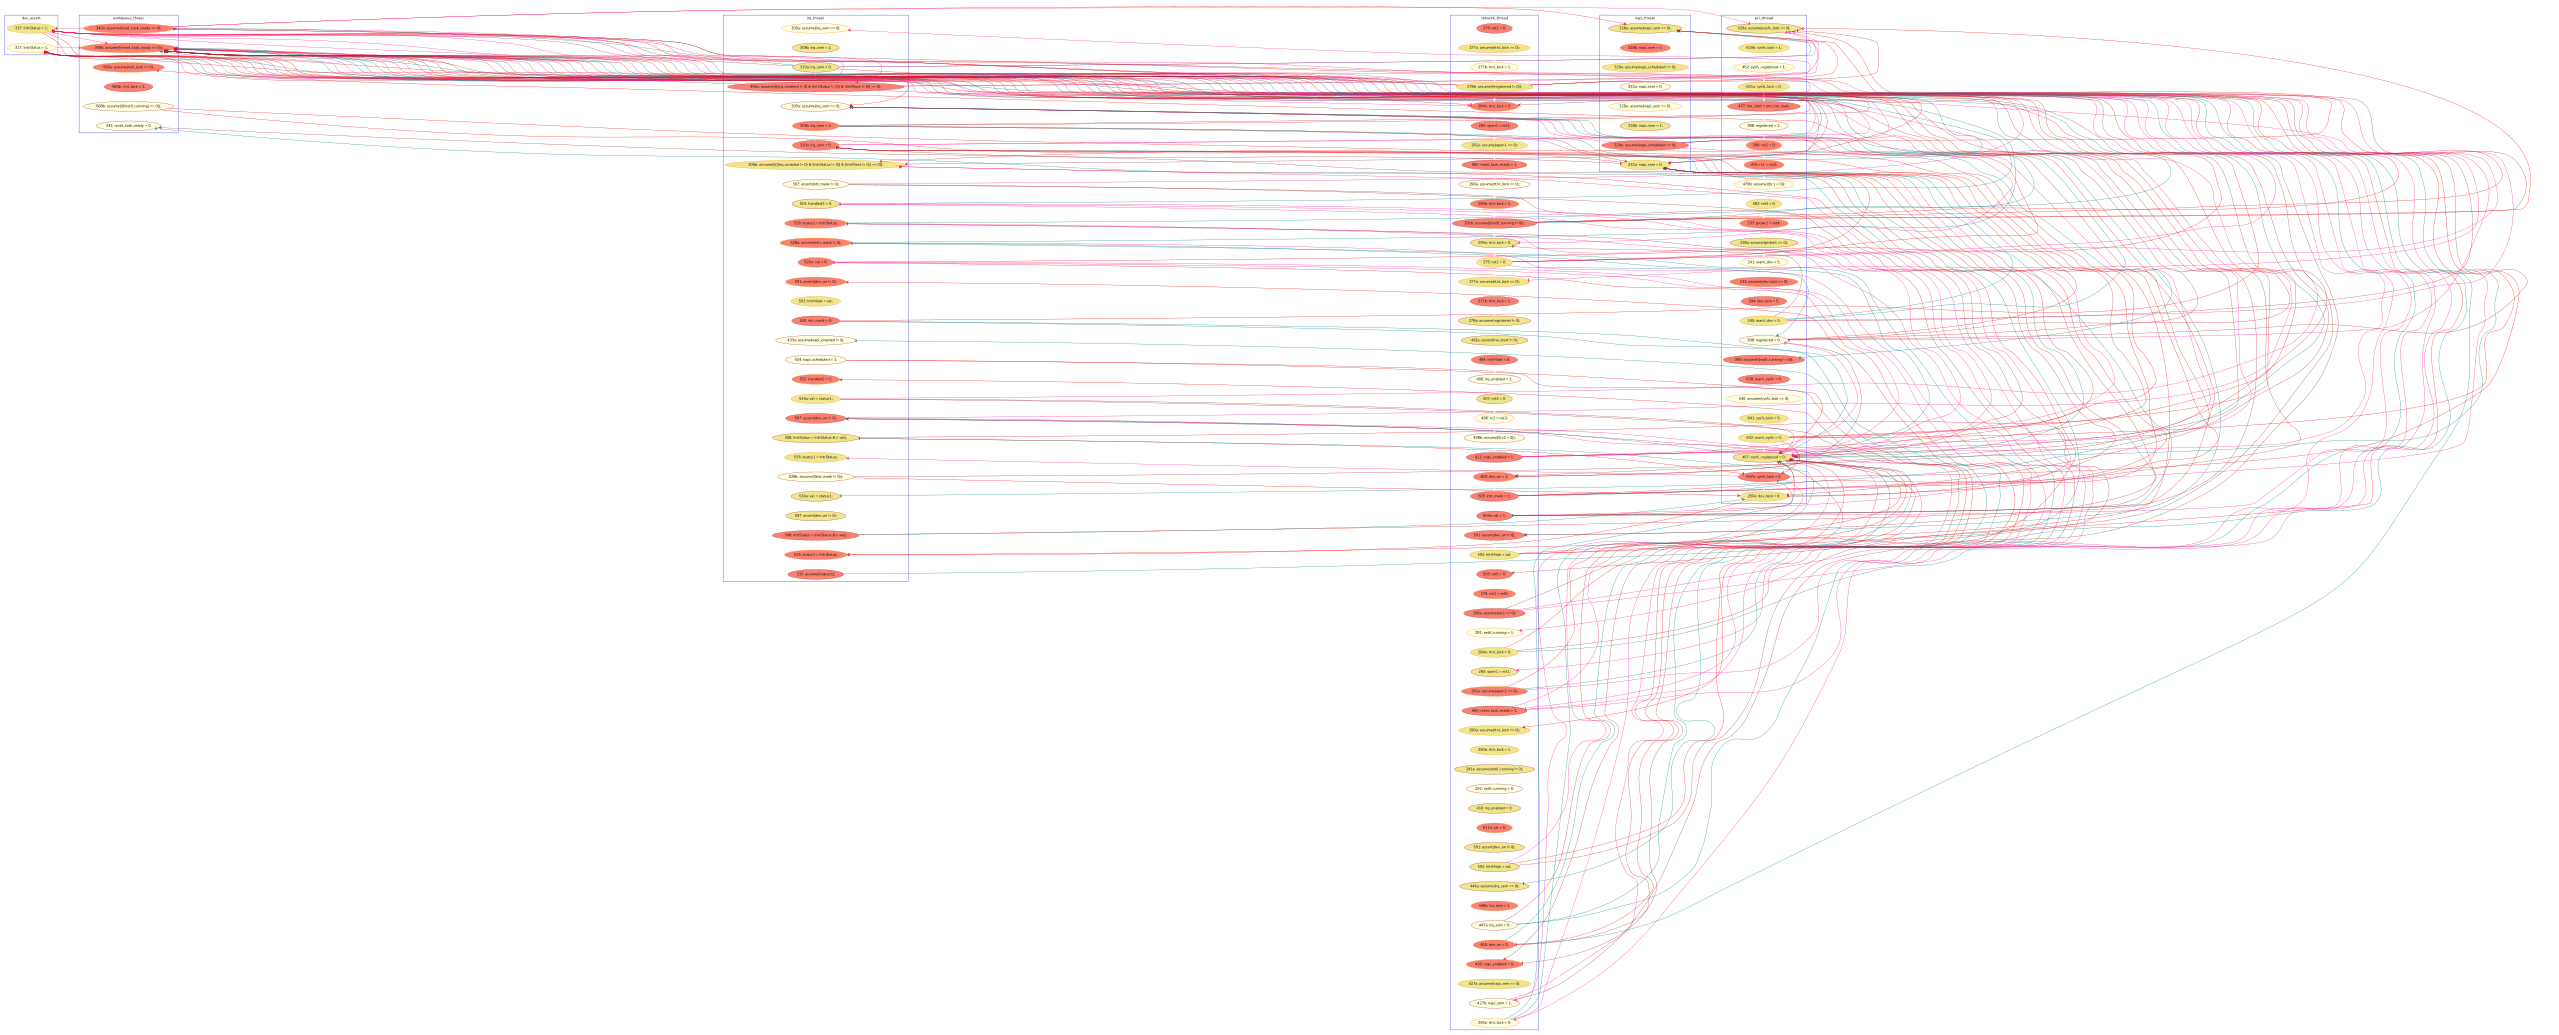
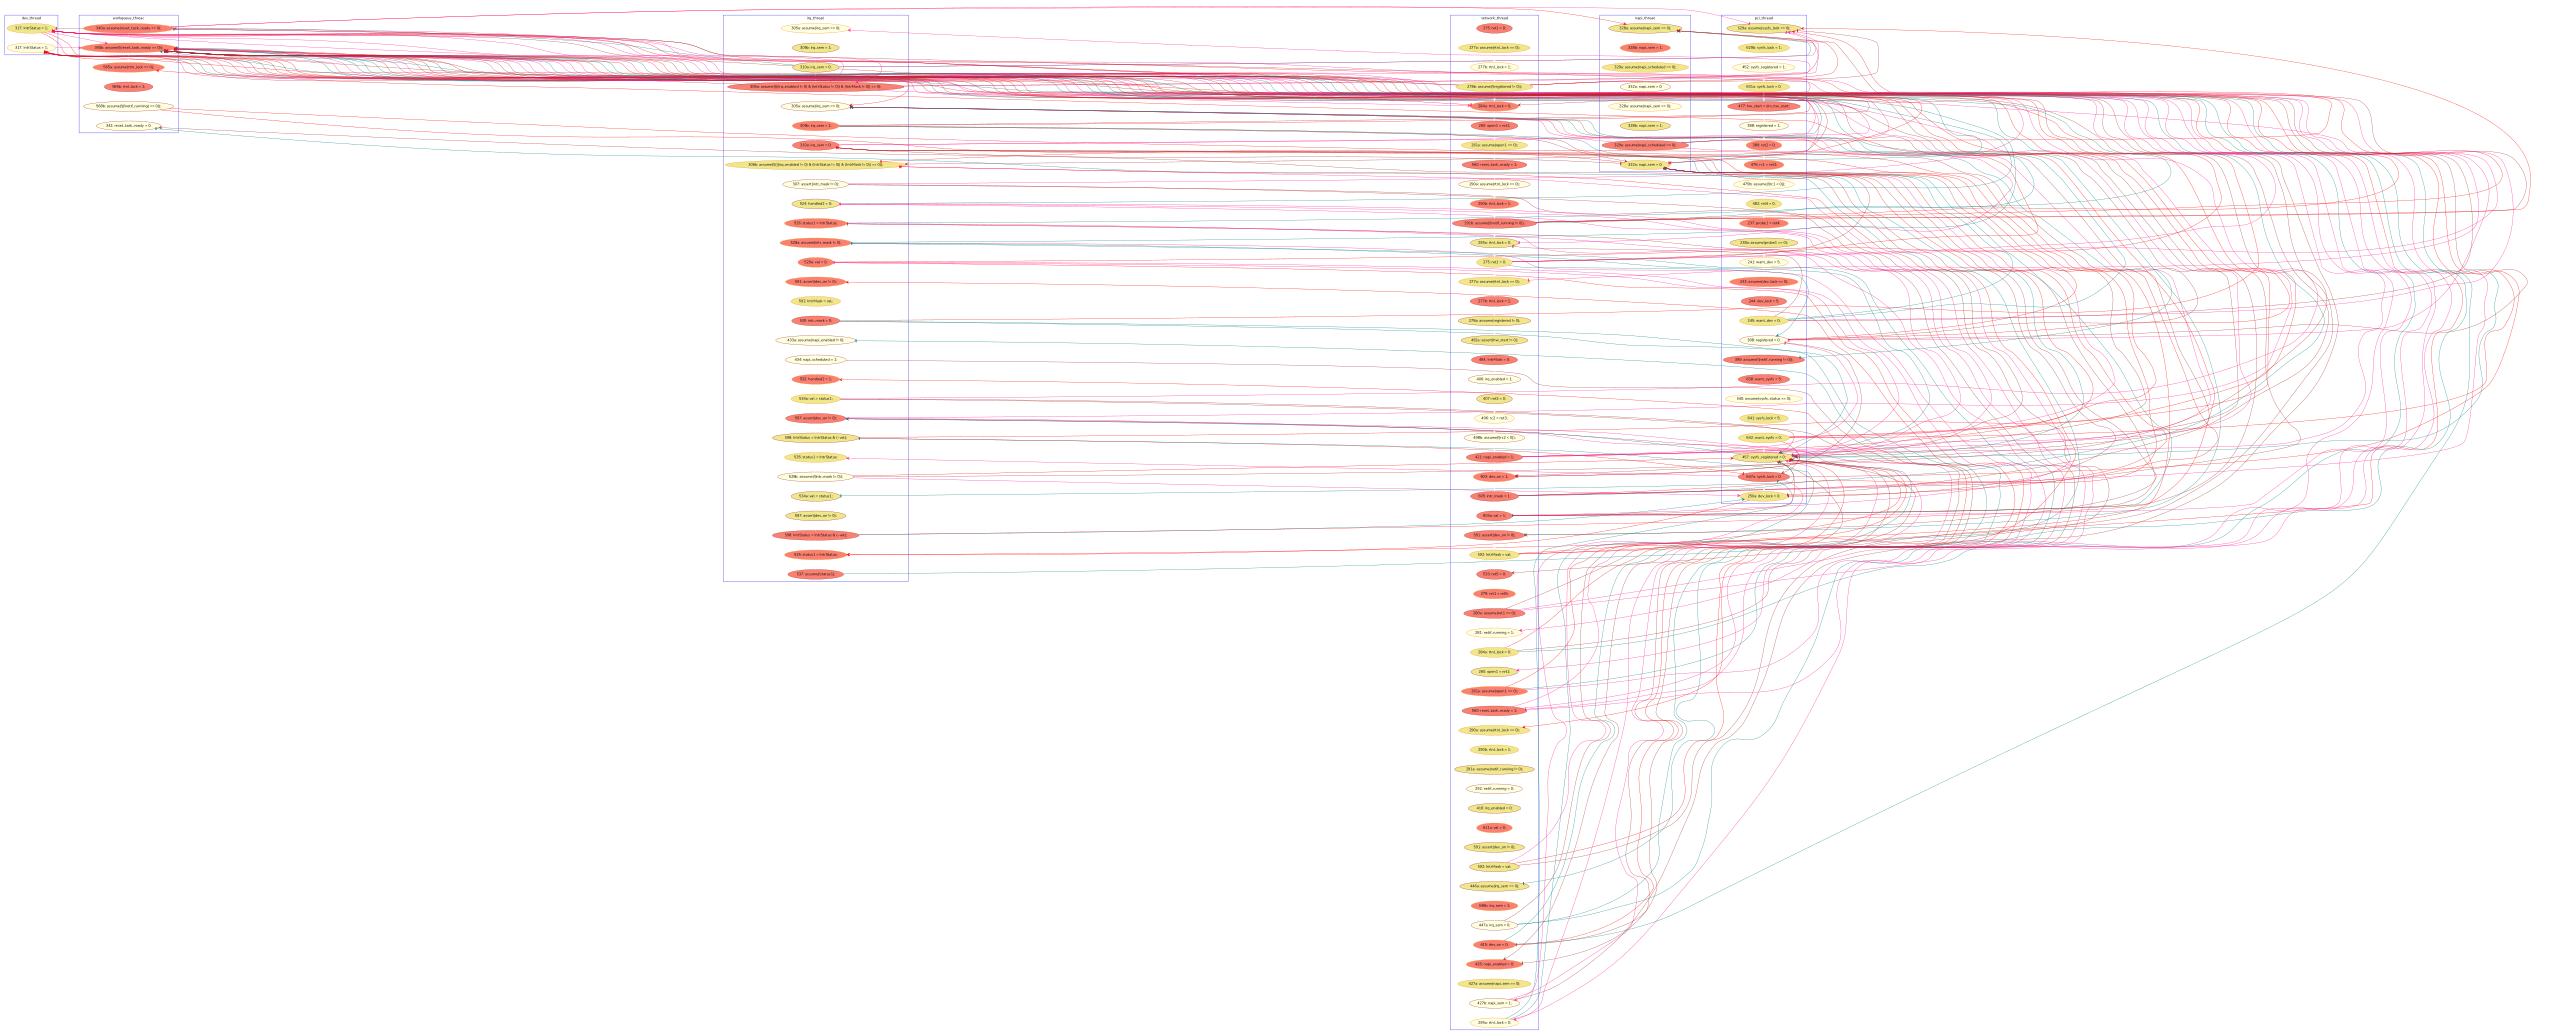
cluster "dev_assert": label "dev_assert" -> "dev_thread"
edge "434: napi_scheduled = 1;" -> "457: sysfs_registered = 0;": now "528b: assume(!(intr_mask != 0));" -> "457: sysfs_registered = 0;"
node "640: assume(sysfs_lock == 0);": label "640: assume(sysfs_lock == 0);" -> "640: assume(sysfs_status == 0);"
edge "528b: assume(!(intr_mask != 0));" -> "250a: dev_lock = 0;": color red -> deeppink
node "503: ret5 = 0;": label "503: ret5 = 0;" -> "533: ret5 = 0;"
